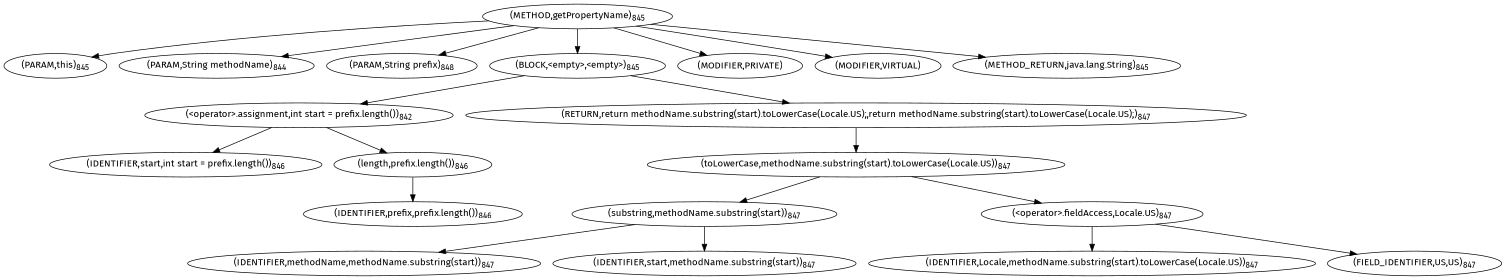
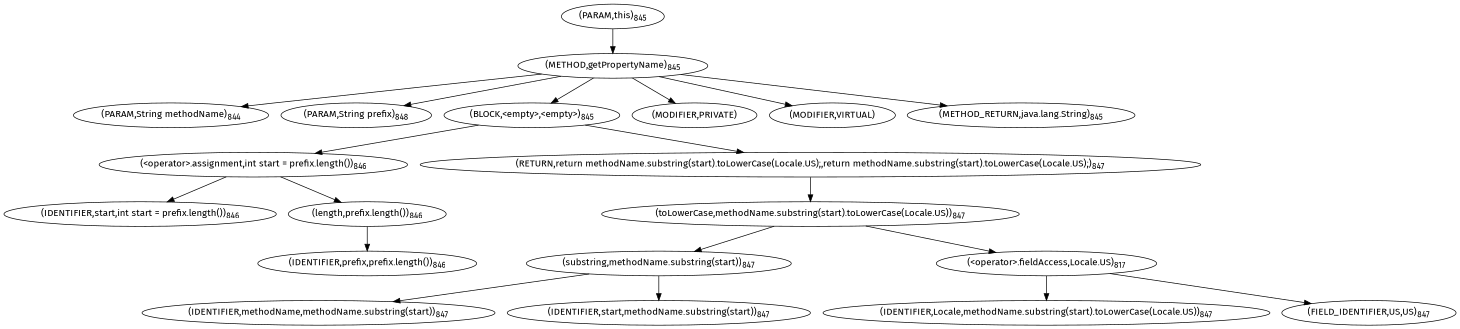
edge "(METHOD,getPropertyName)" -> "(PARAM,this)": reversed
node "(<operator>.assignment,int start = prefix.length())": text "842" -> "846"
node "(<operator>.fieldAccess,Locale.US)": text "847" -> "817"
